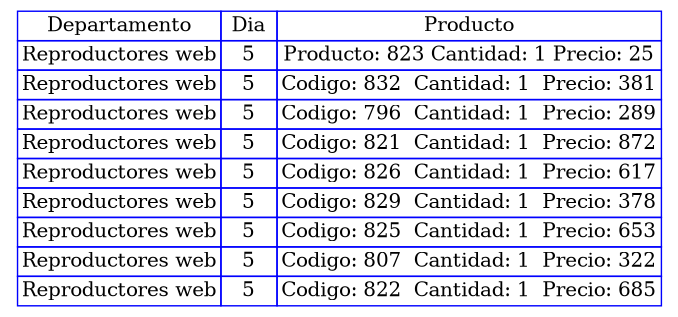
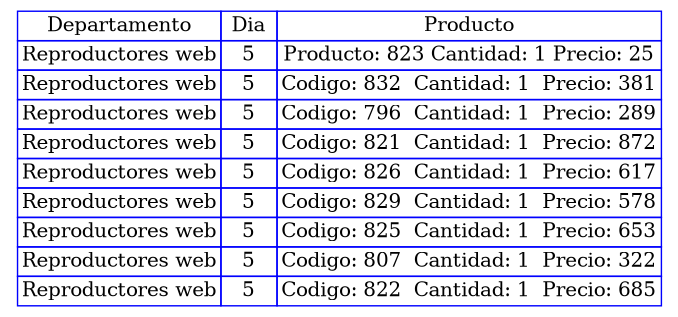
node "Departamento": text "Codigo: 829  Cantidad: 1  Precio: 378" -> "Codigo: 829  Cantidad: 1  Precio: 578"
